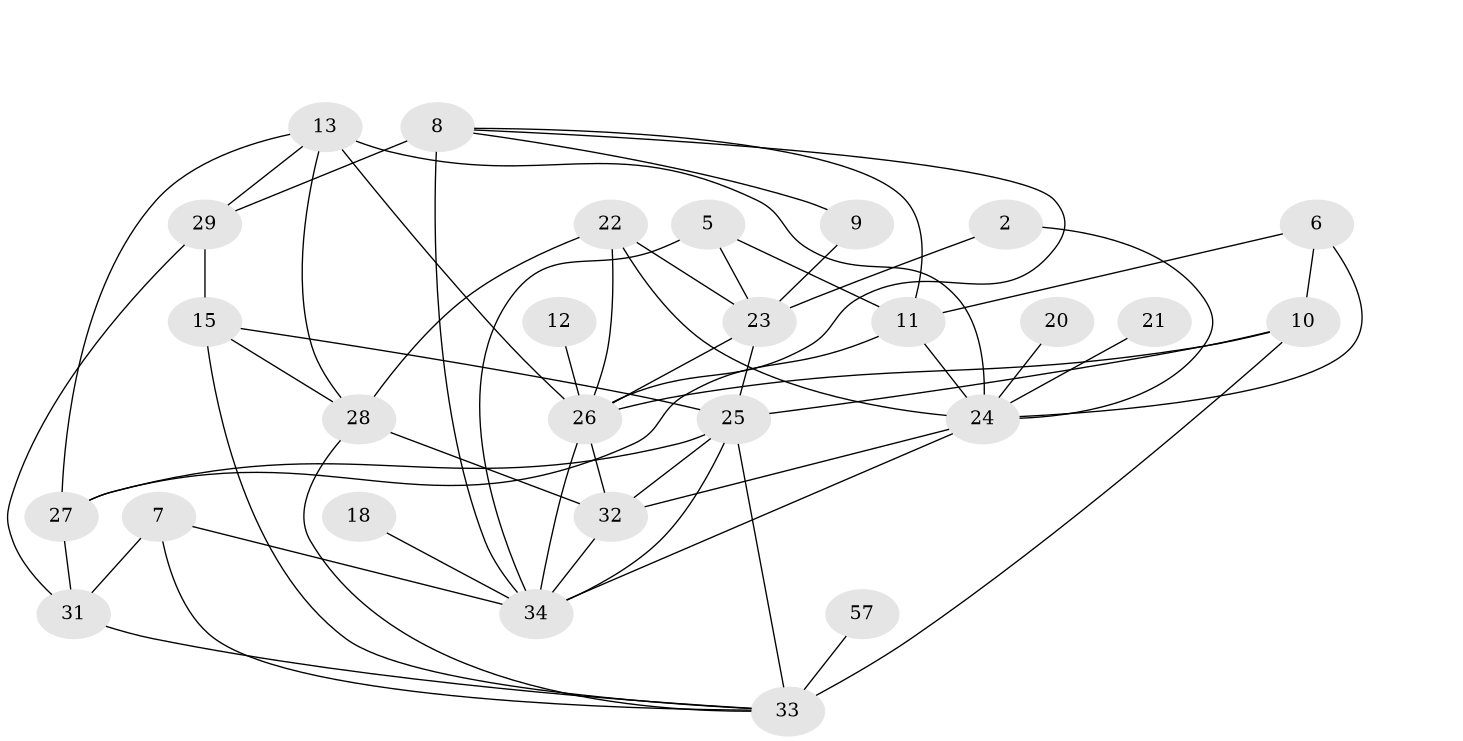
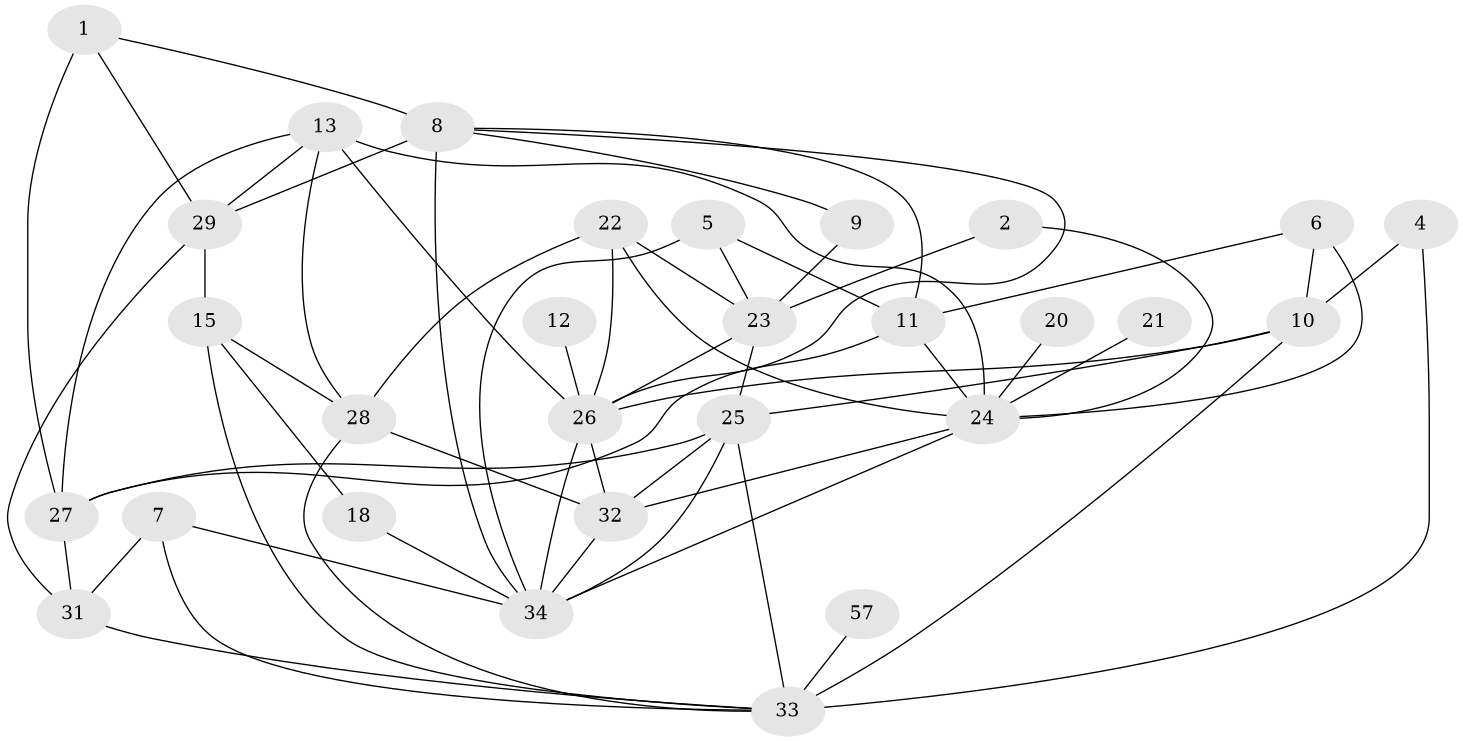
node "1": added
node "4": added
edge "15" -- "25": now "15" -- "18"
